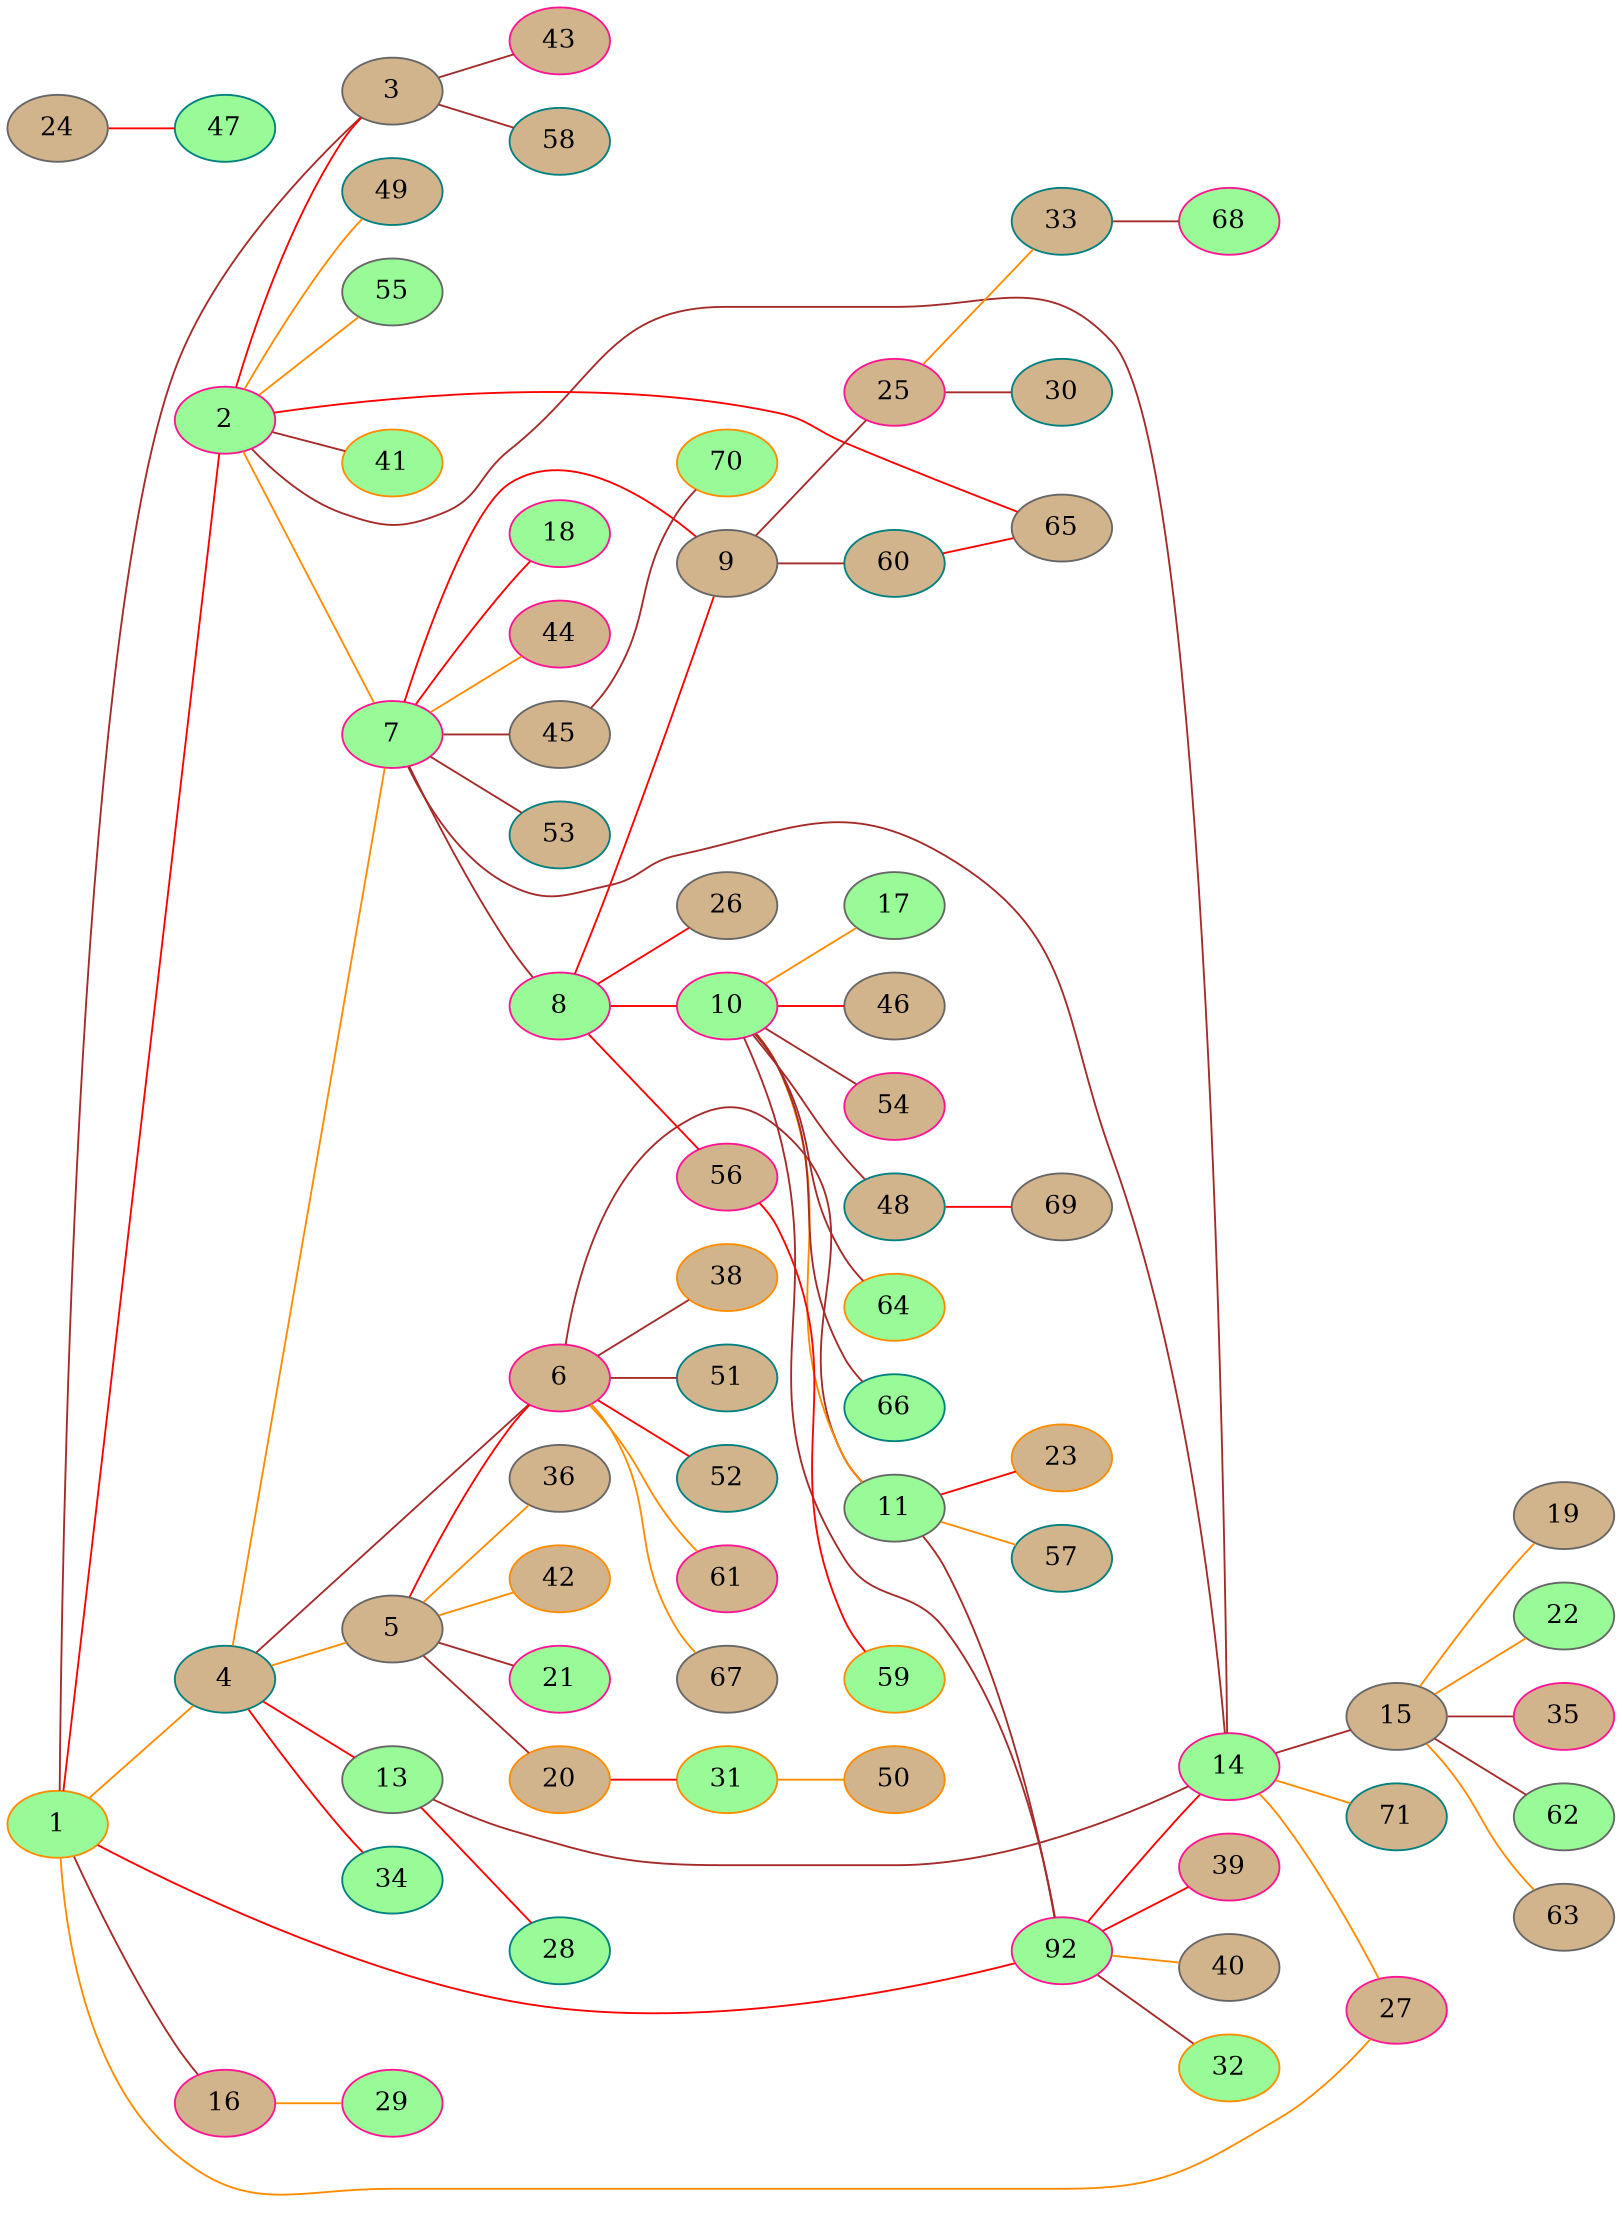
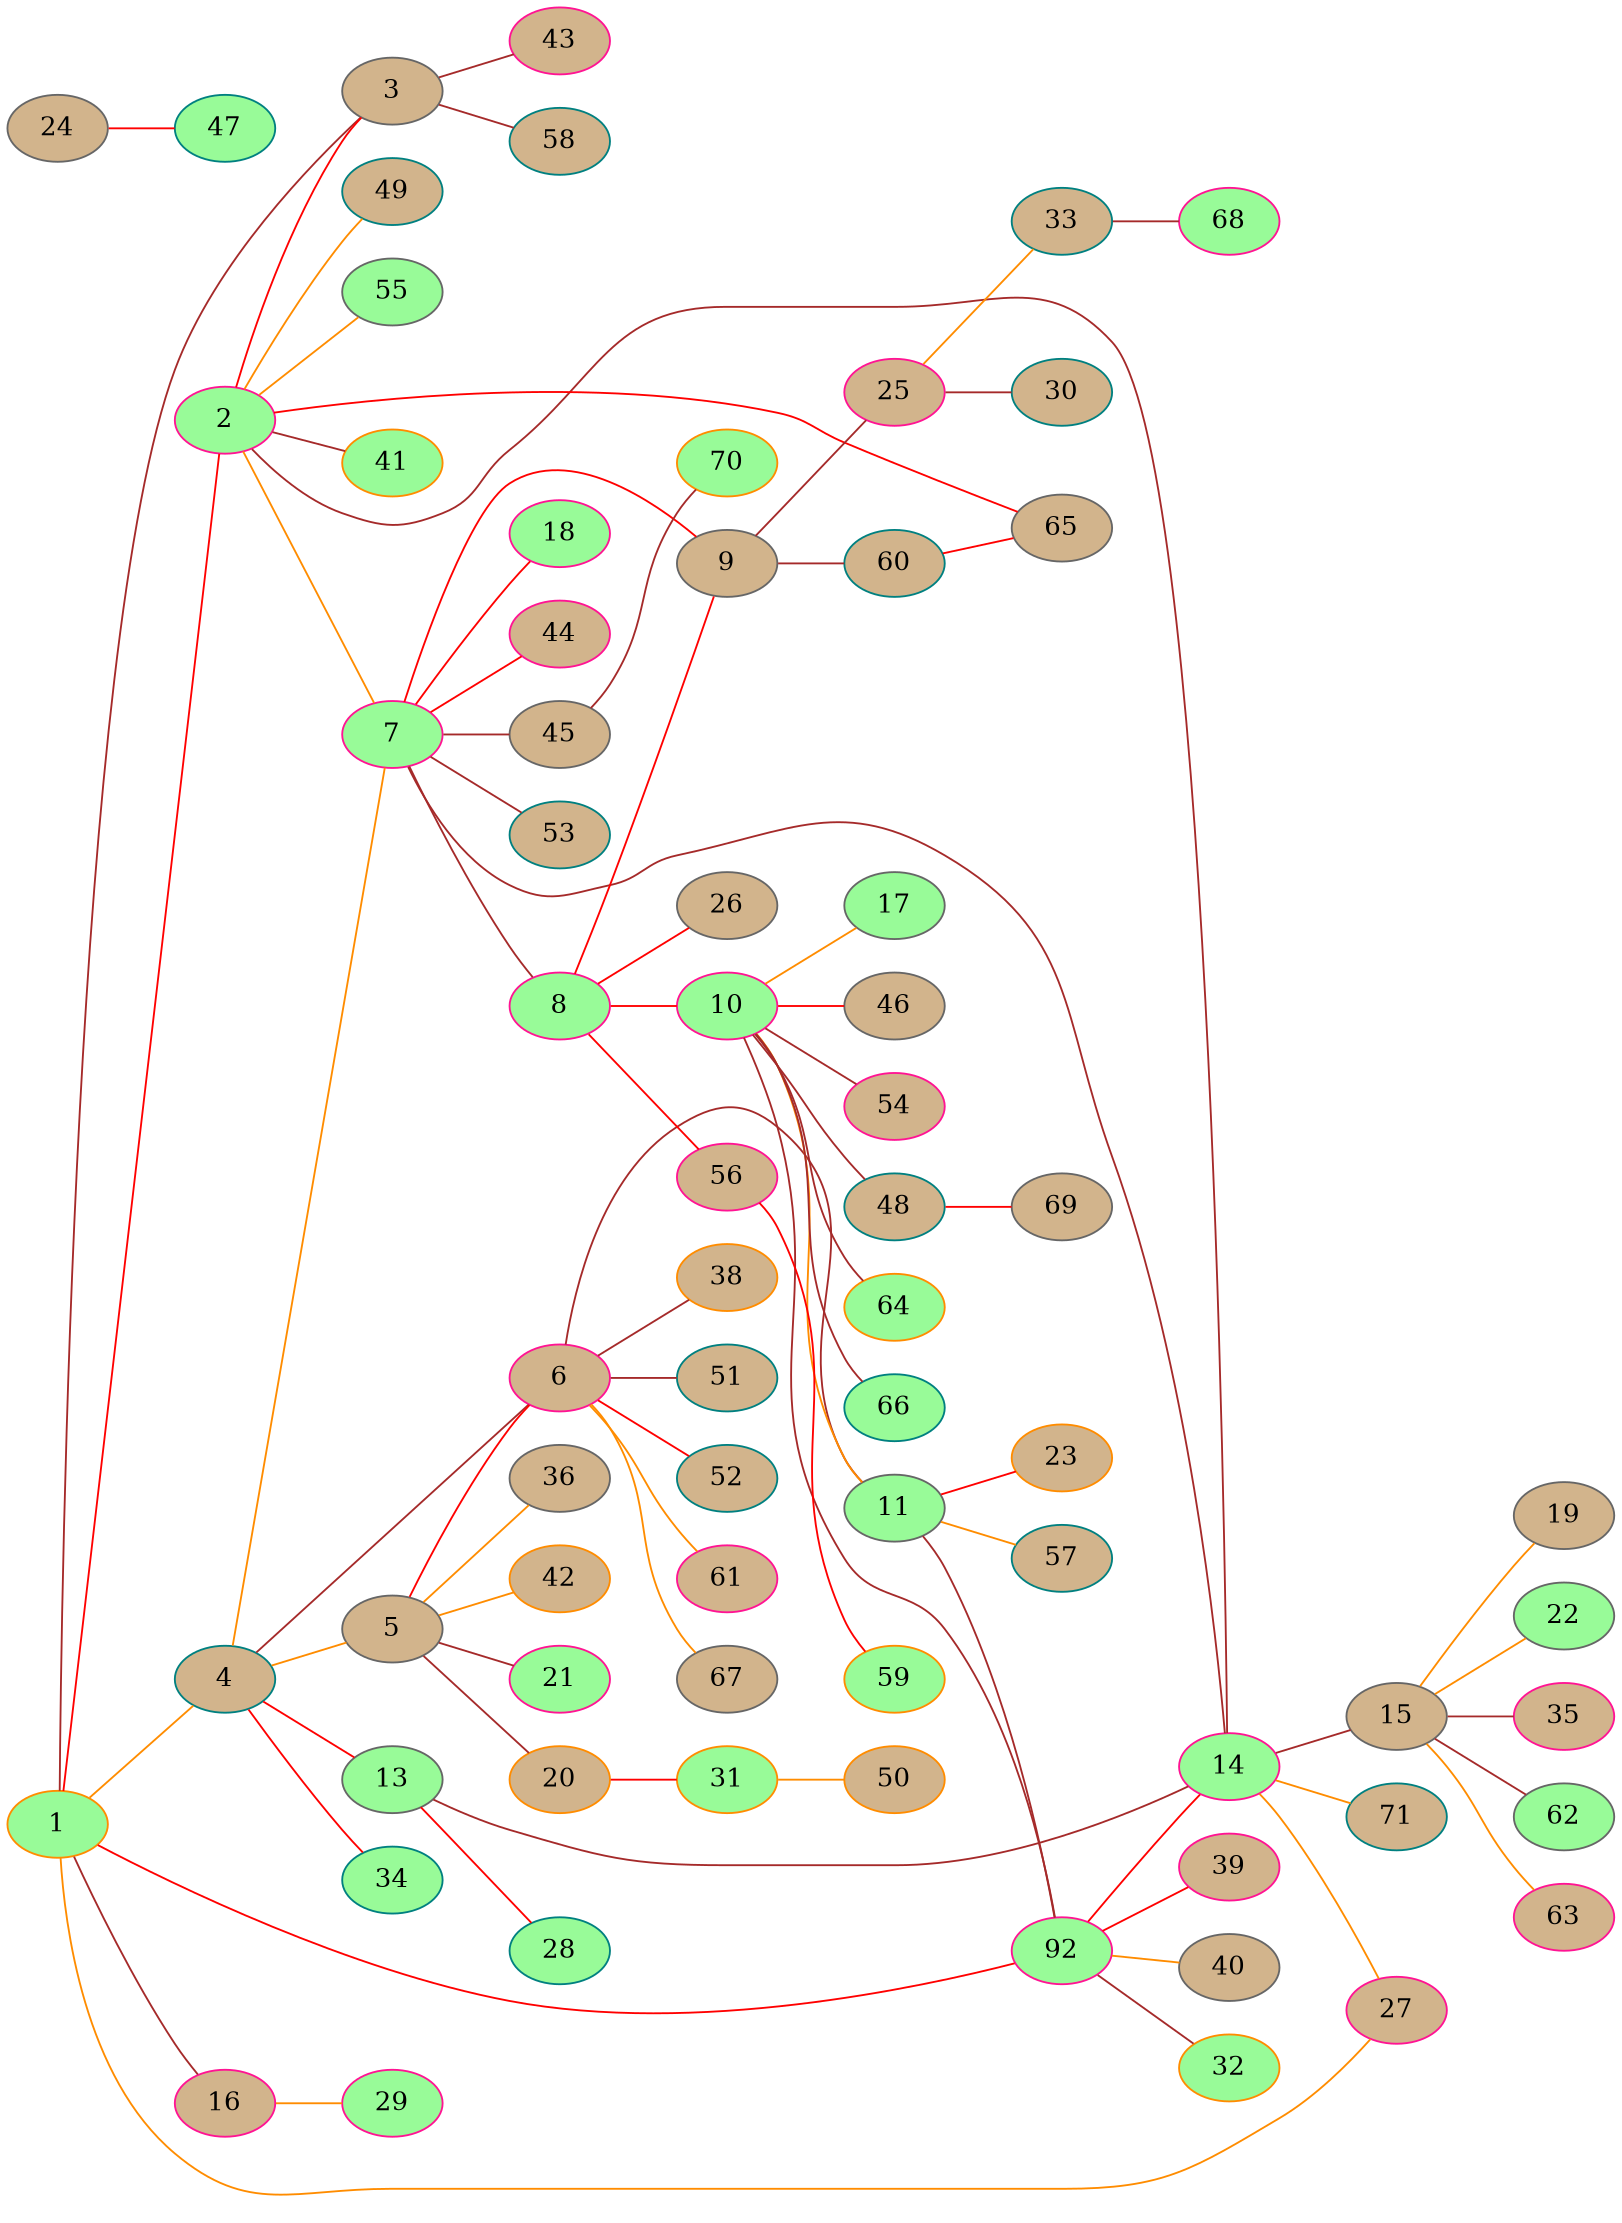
edge "44" -- "7": color darkorange -> red
node "63": color gray40 -> deeppink
